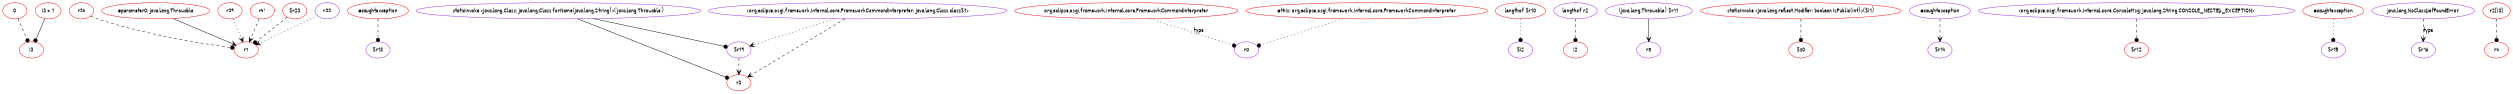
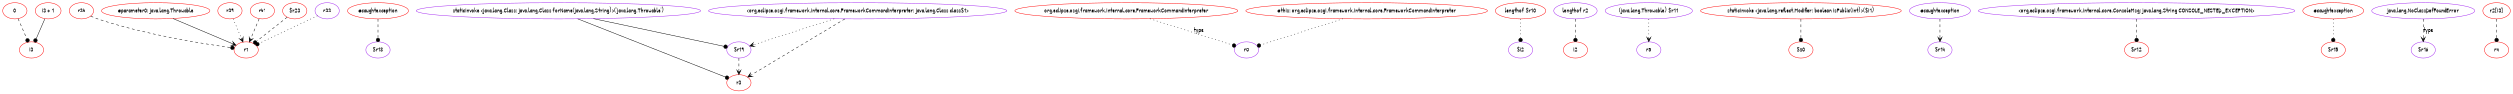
edge "(java.lang.Throwable) $r11" -> "r5": style solid -> dotted
edge "r33" -> "r1": arrowhead vee -> dot
node "$r15": color purple -> red
